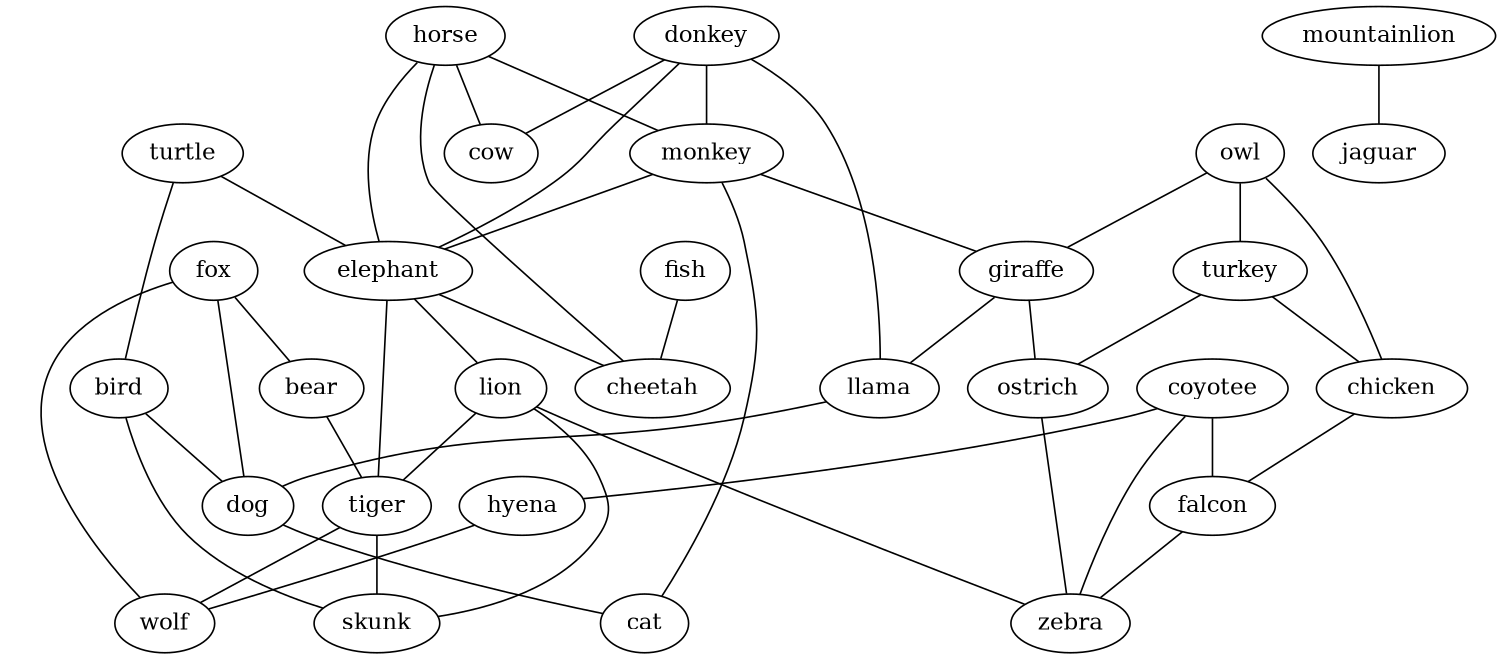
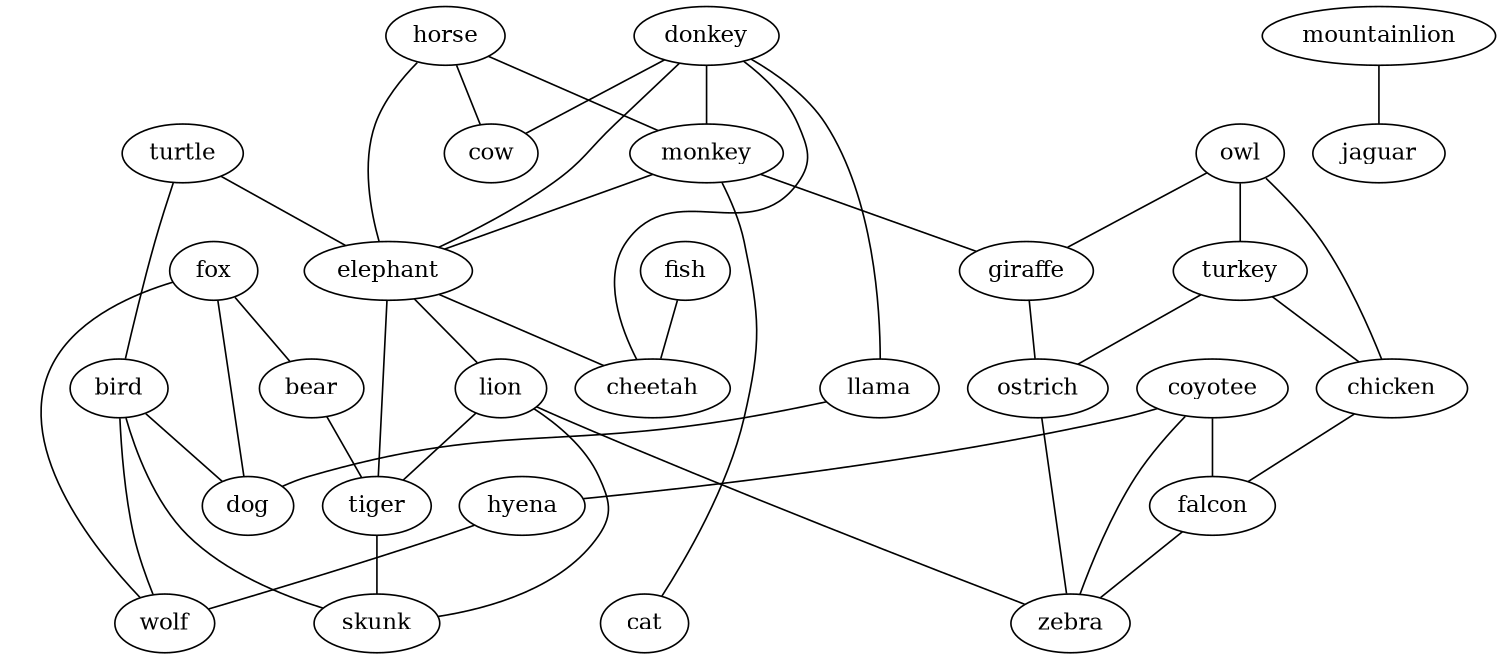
edge "horse" -- "cheetah": now "donkey" -- "cheetah"
edge "giraffe" -- "llama": removed
edge "tiger" -- "wolf": now "bird" -- "wolf"
edge "dog" -- "cat": removed
